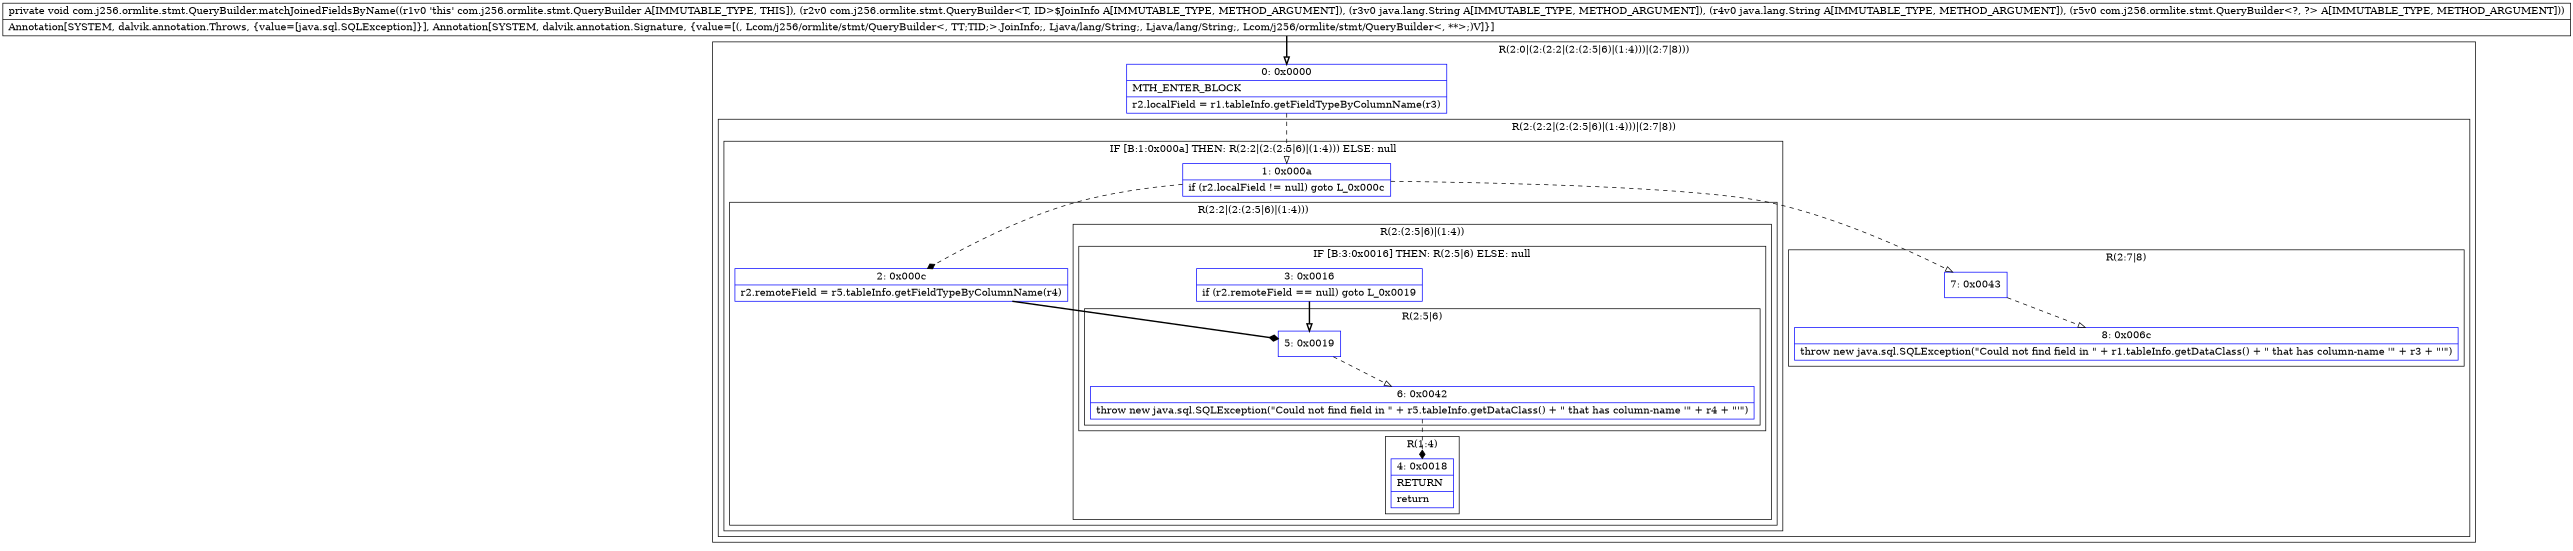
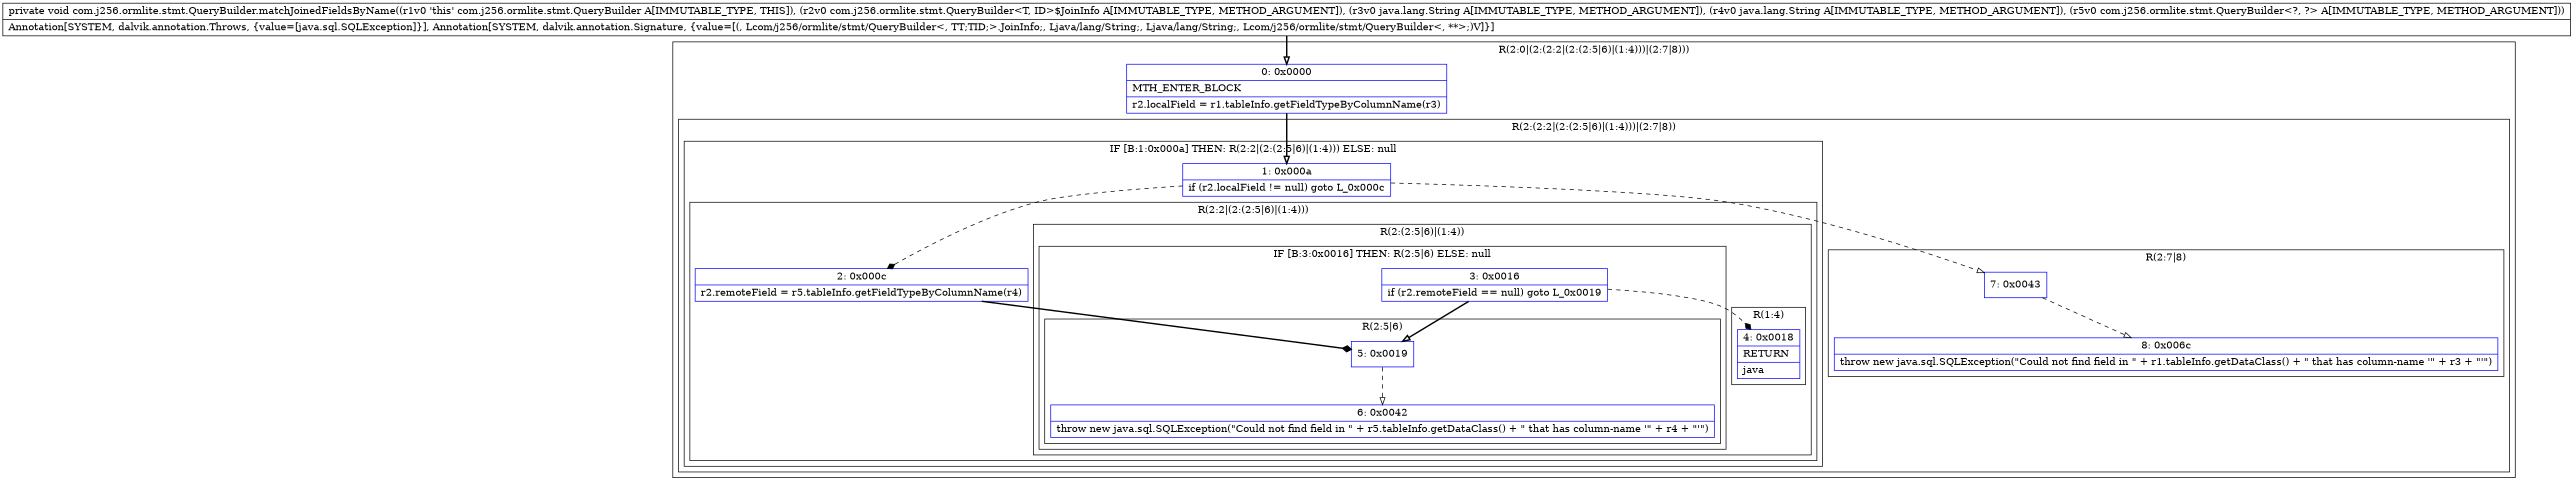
edge "0: 0x0000" -> "1: 0x000a": style dashed -> bold
edge "6: 0x0042" -> "4: 0x0018": now "3: 0x0016" -> "4: 0x0018"
node "4: 0x0018": text "return" -> "java"
